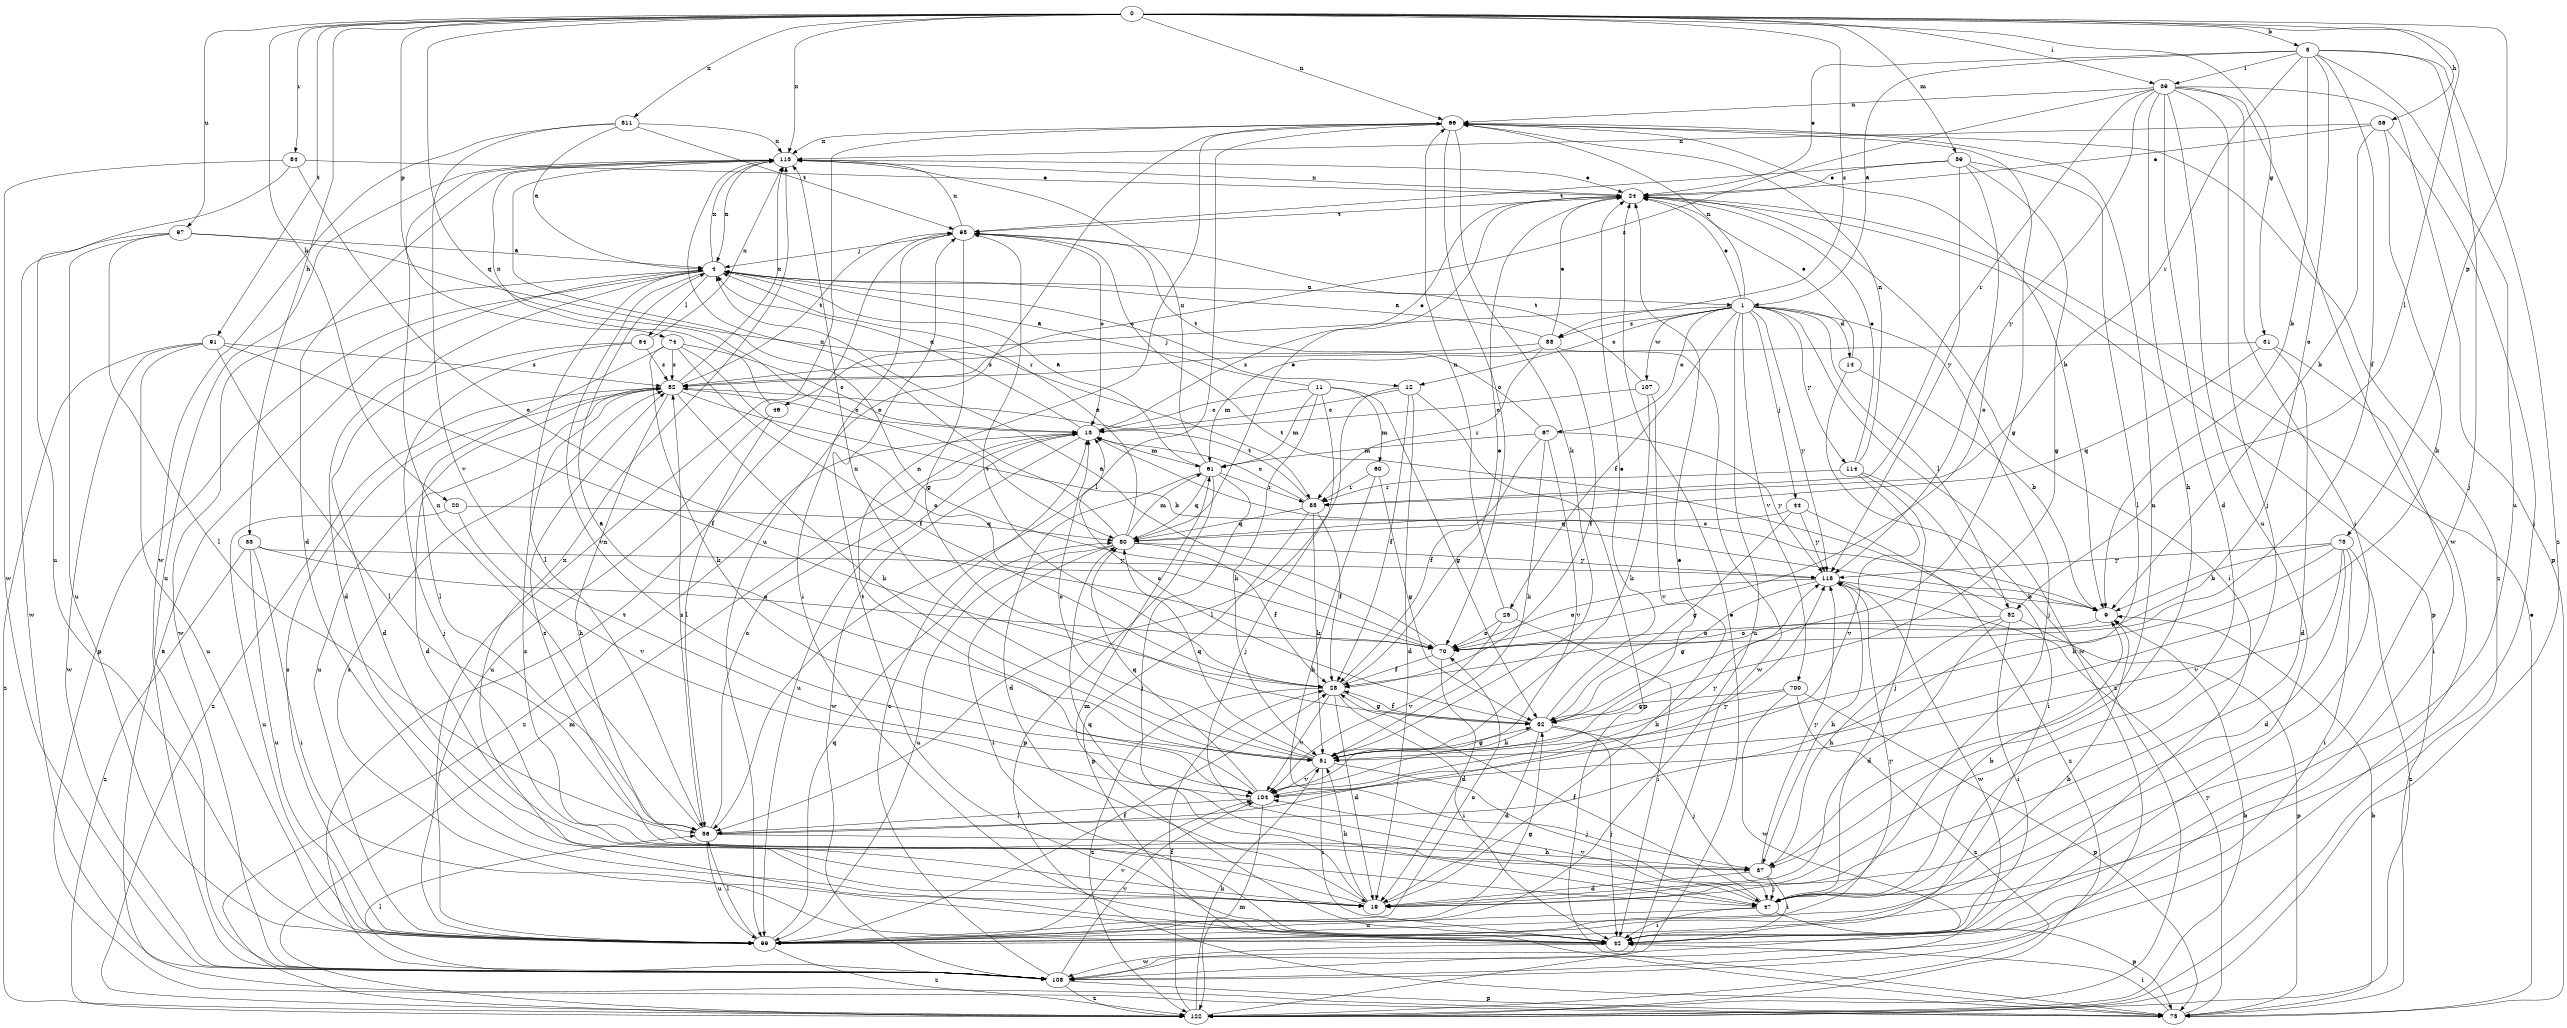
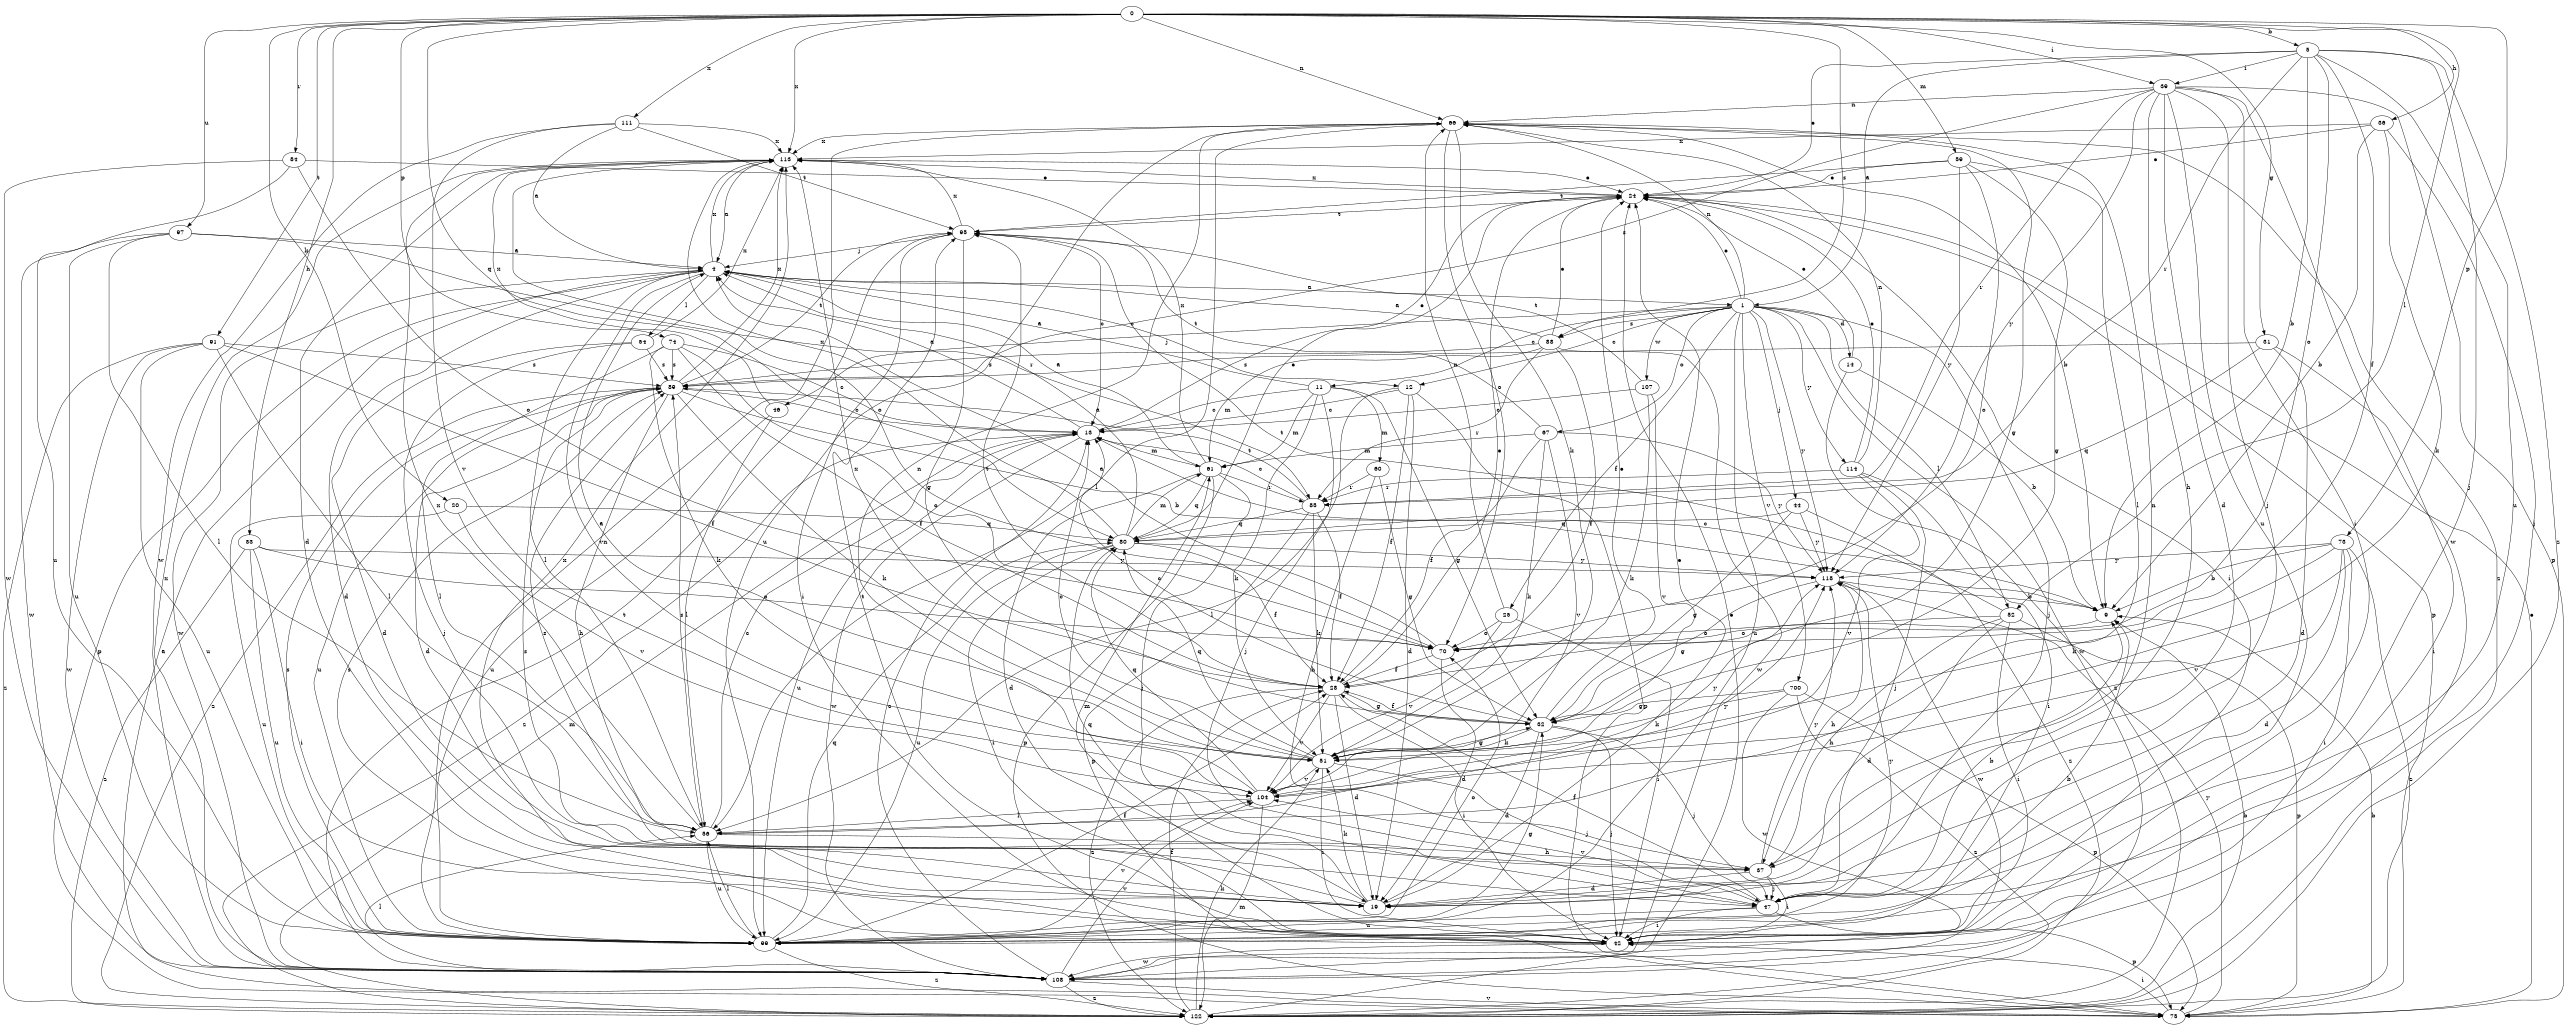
node "811": label "811" -> "111"
edge "1" -> "11": added, label "c"
node "82": label "82" -> "89"
edge "118" -> "70": removed, label "o"
edge "108" -> "75": label "p" -> "v"
